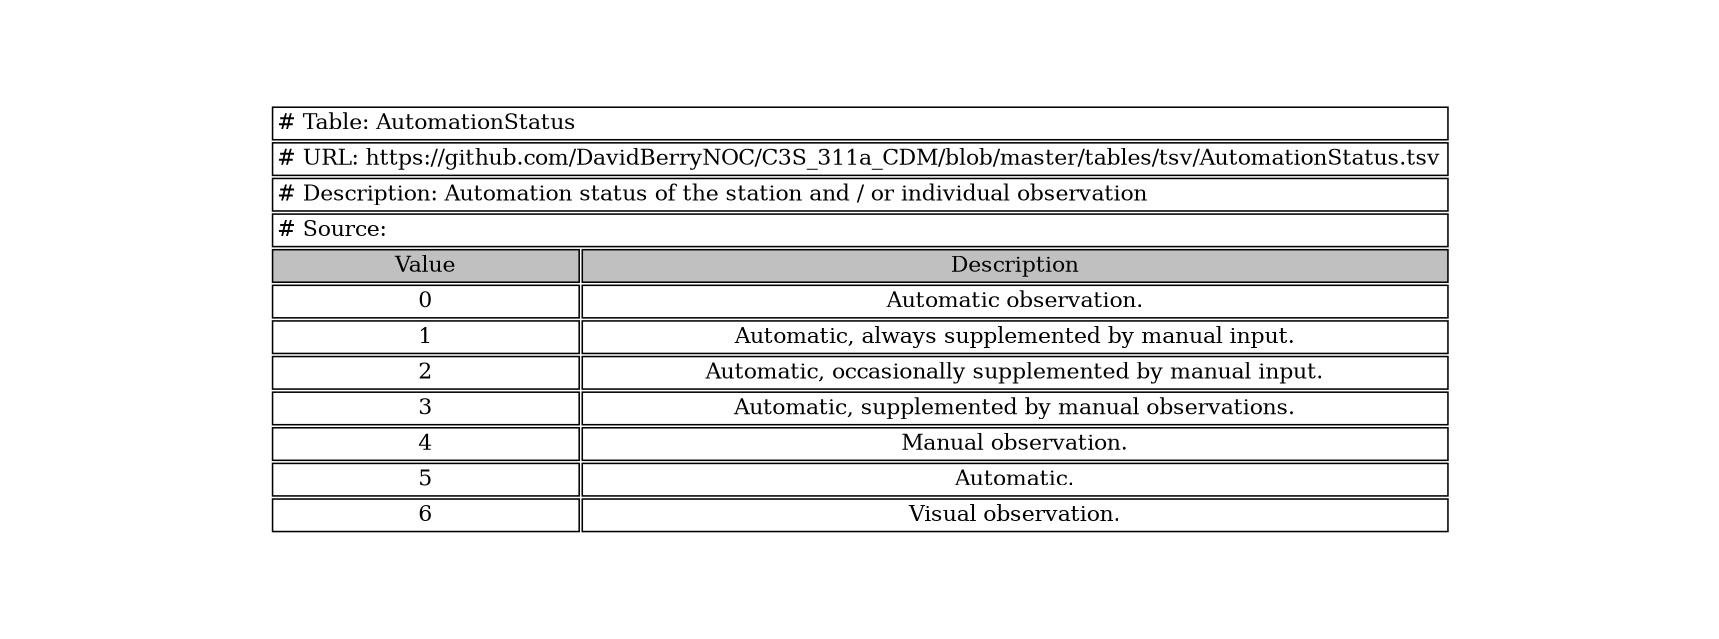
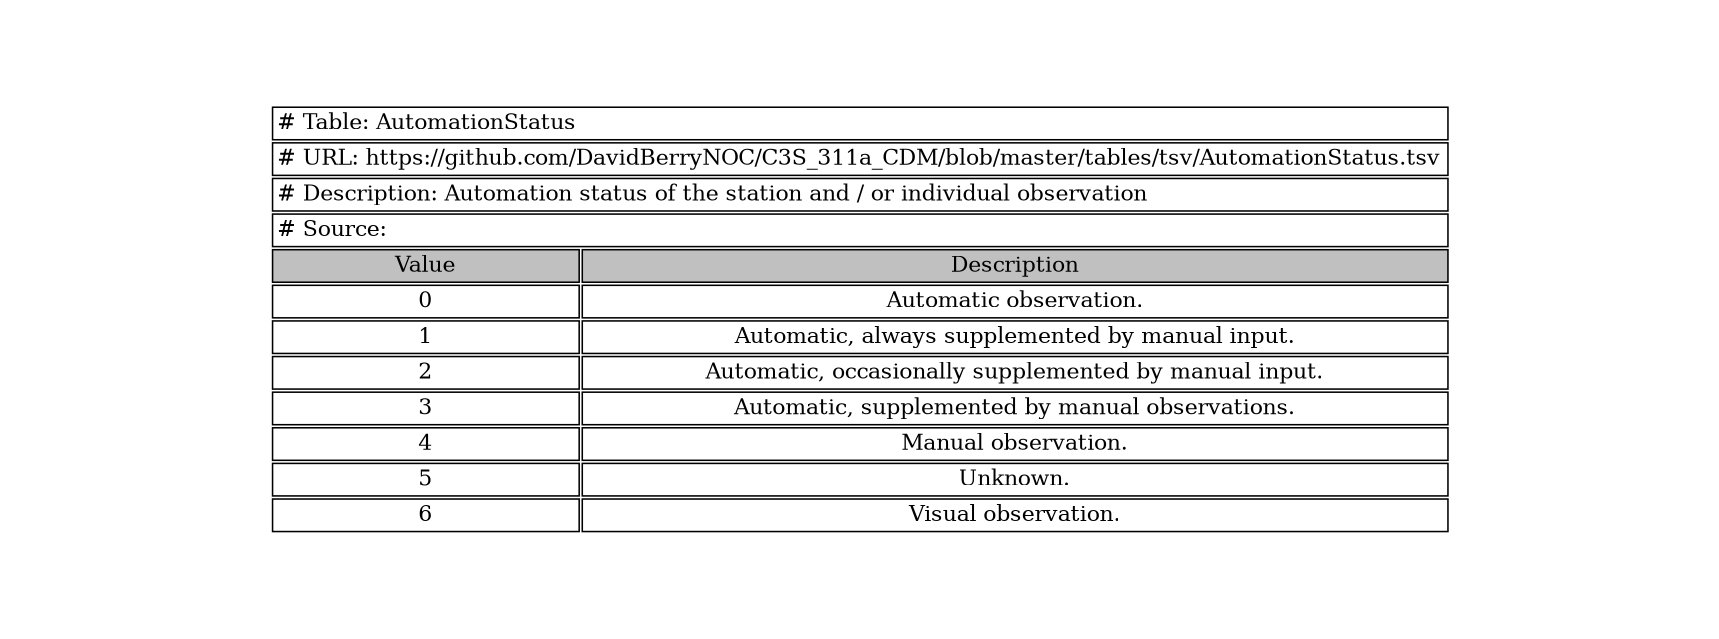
node "# Table: AutomationStatus": text "Automatic." -> "Unknown."
